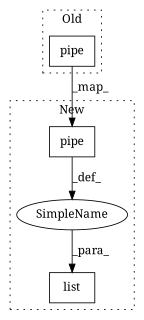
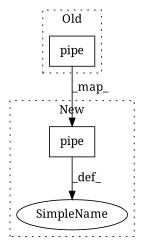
node "list": removed
